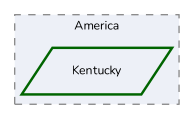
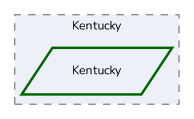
cluster "America": label "America" -> "Kentucky"
